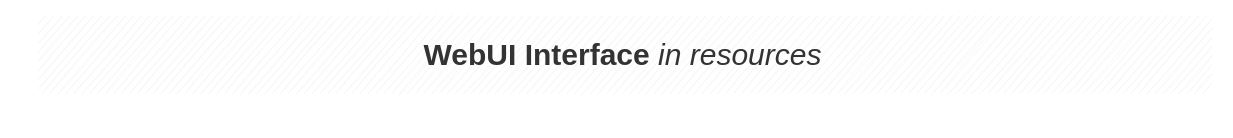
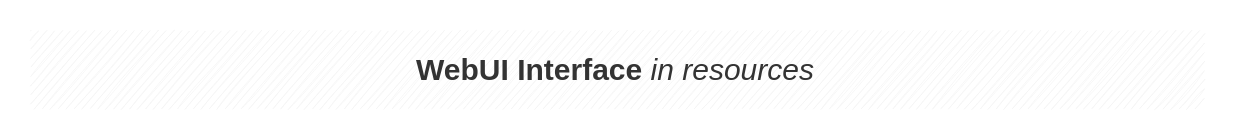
node "WebUI Interface in resources": moved (623, 53) -> (616, 68)
